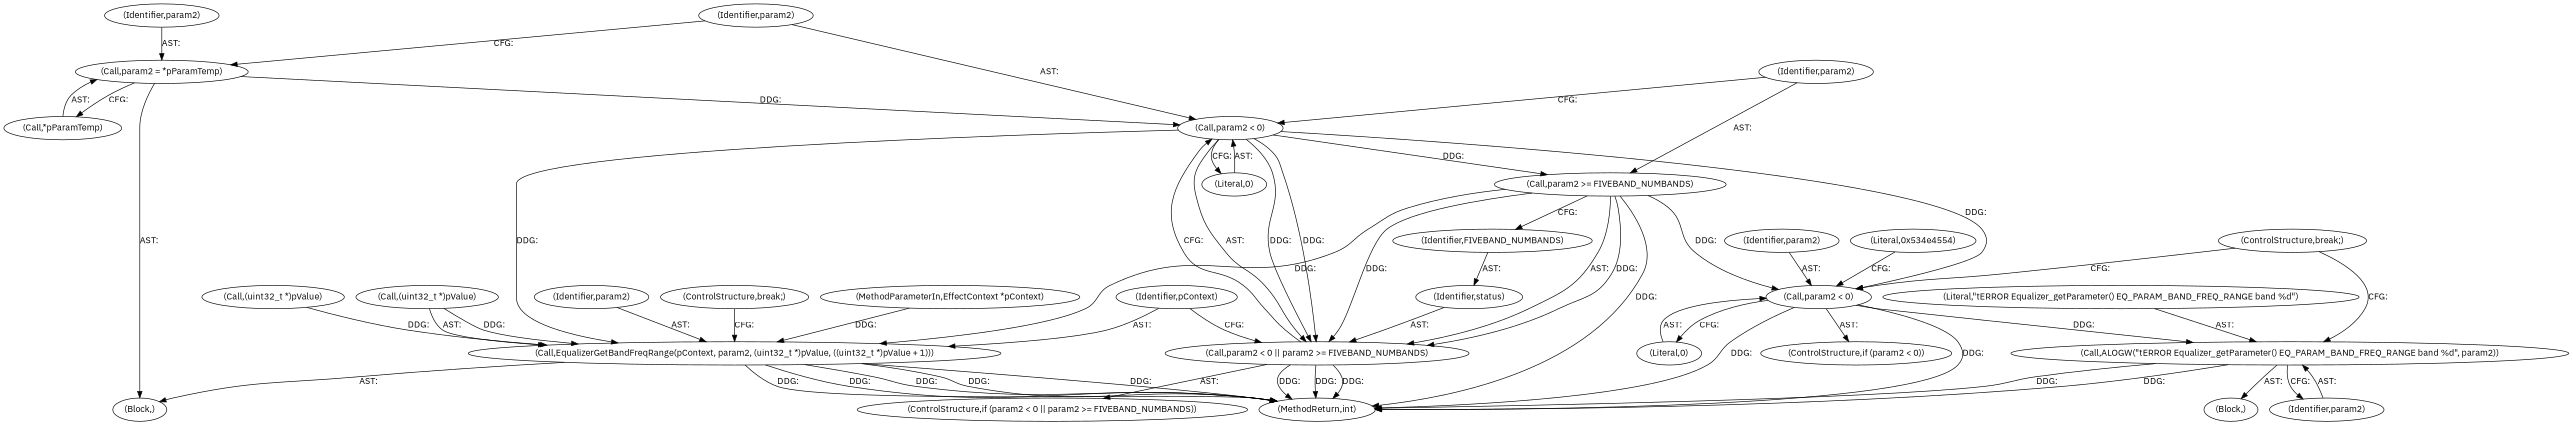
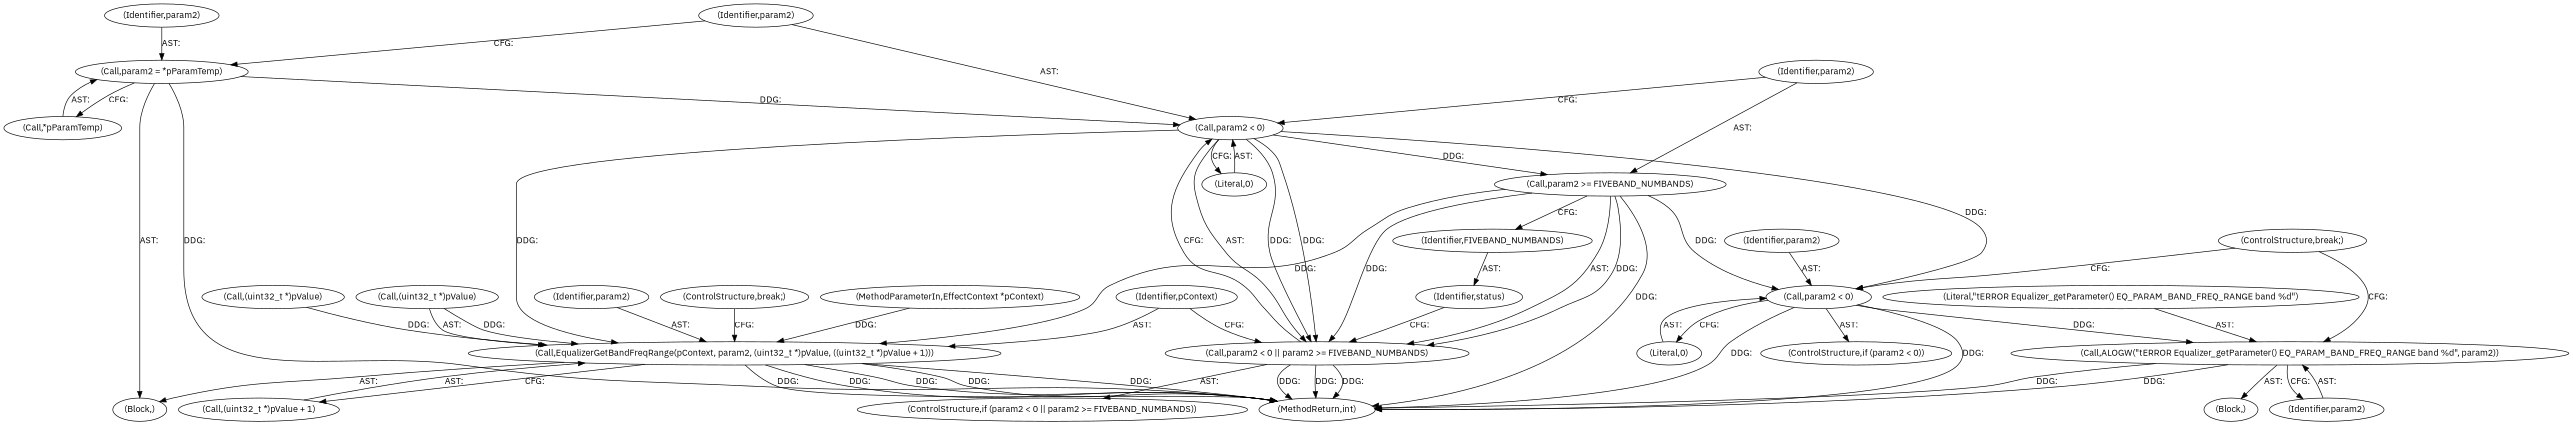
node "(Literal,0x534e4554)": removed
edge "(Identifier,status)" -> "(Call,param2 < 0 || param2 >= FIVEBAND_NUMBANDS)": label "AST: " -> "CFG: "
edge "(Call,param2 = *pParamTemp)" -> "(MethodReturn,int)": added, label "DDG:"
node "(Call,(uint32_t *)pValue + 1)": added
